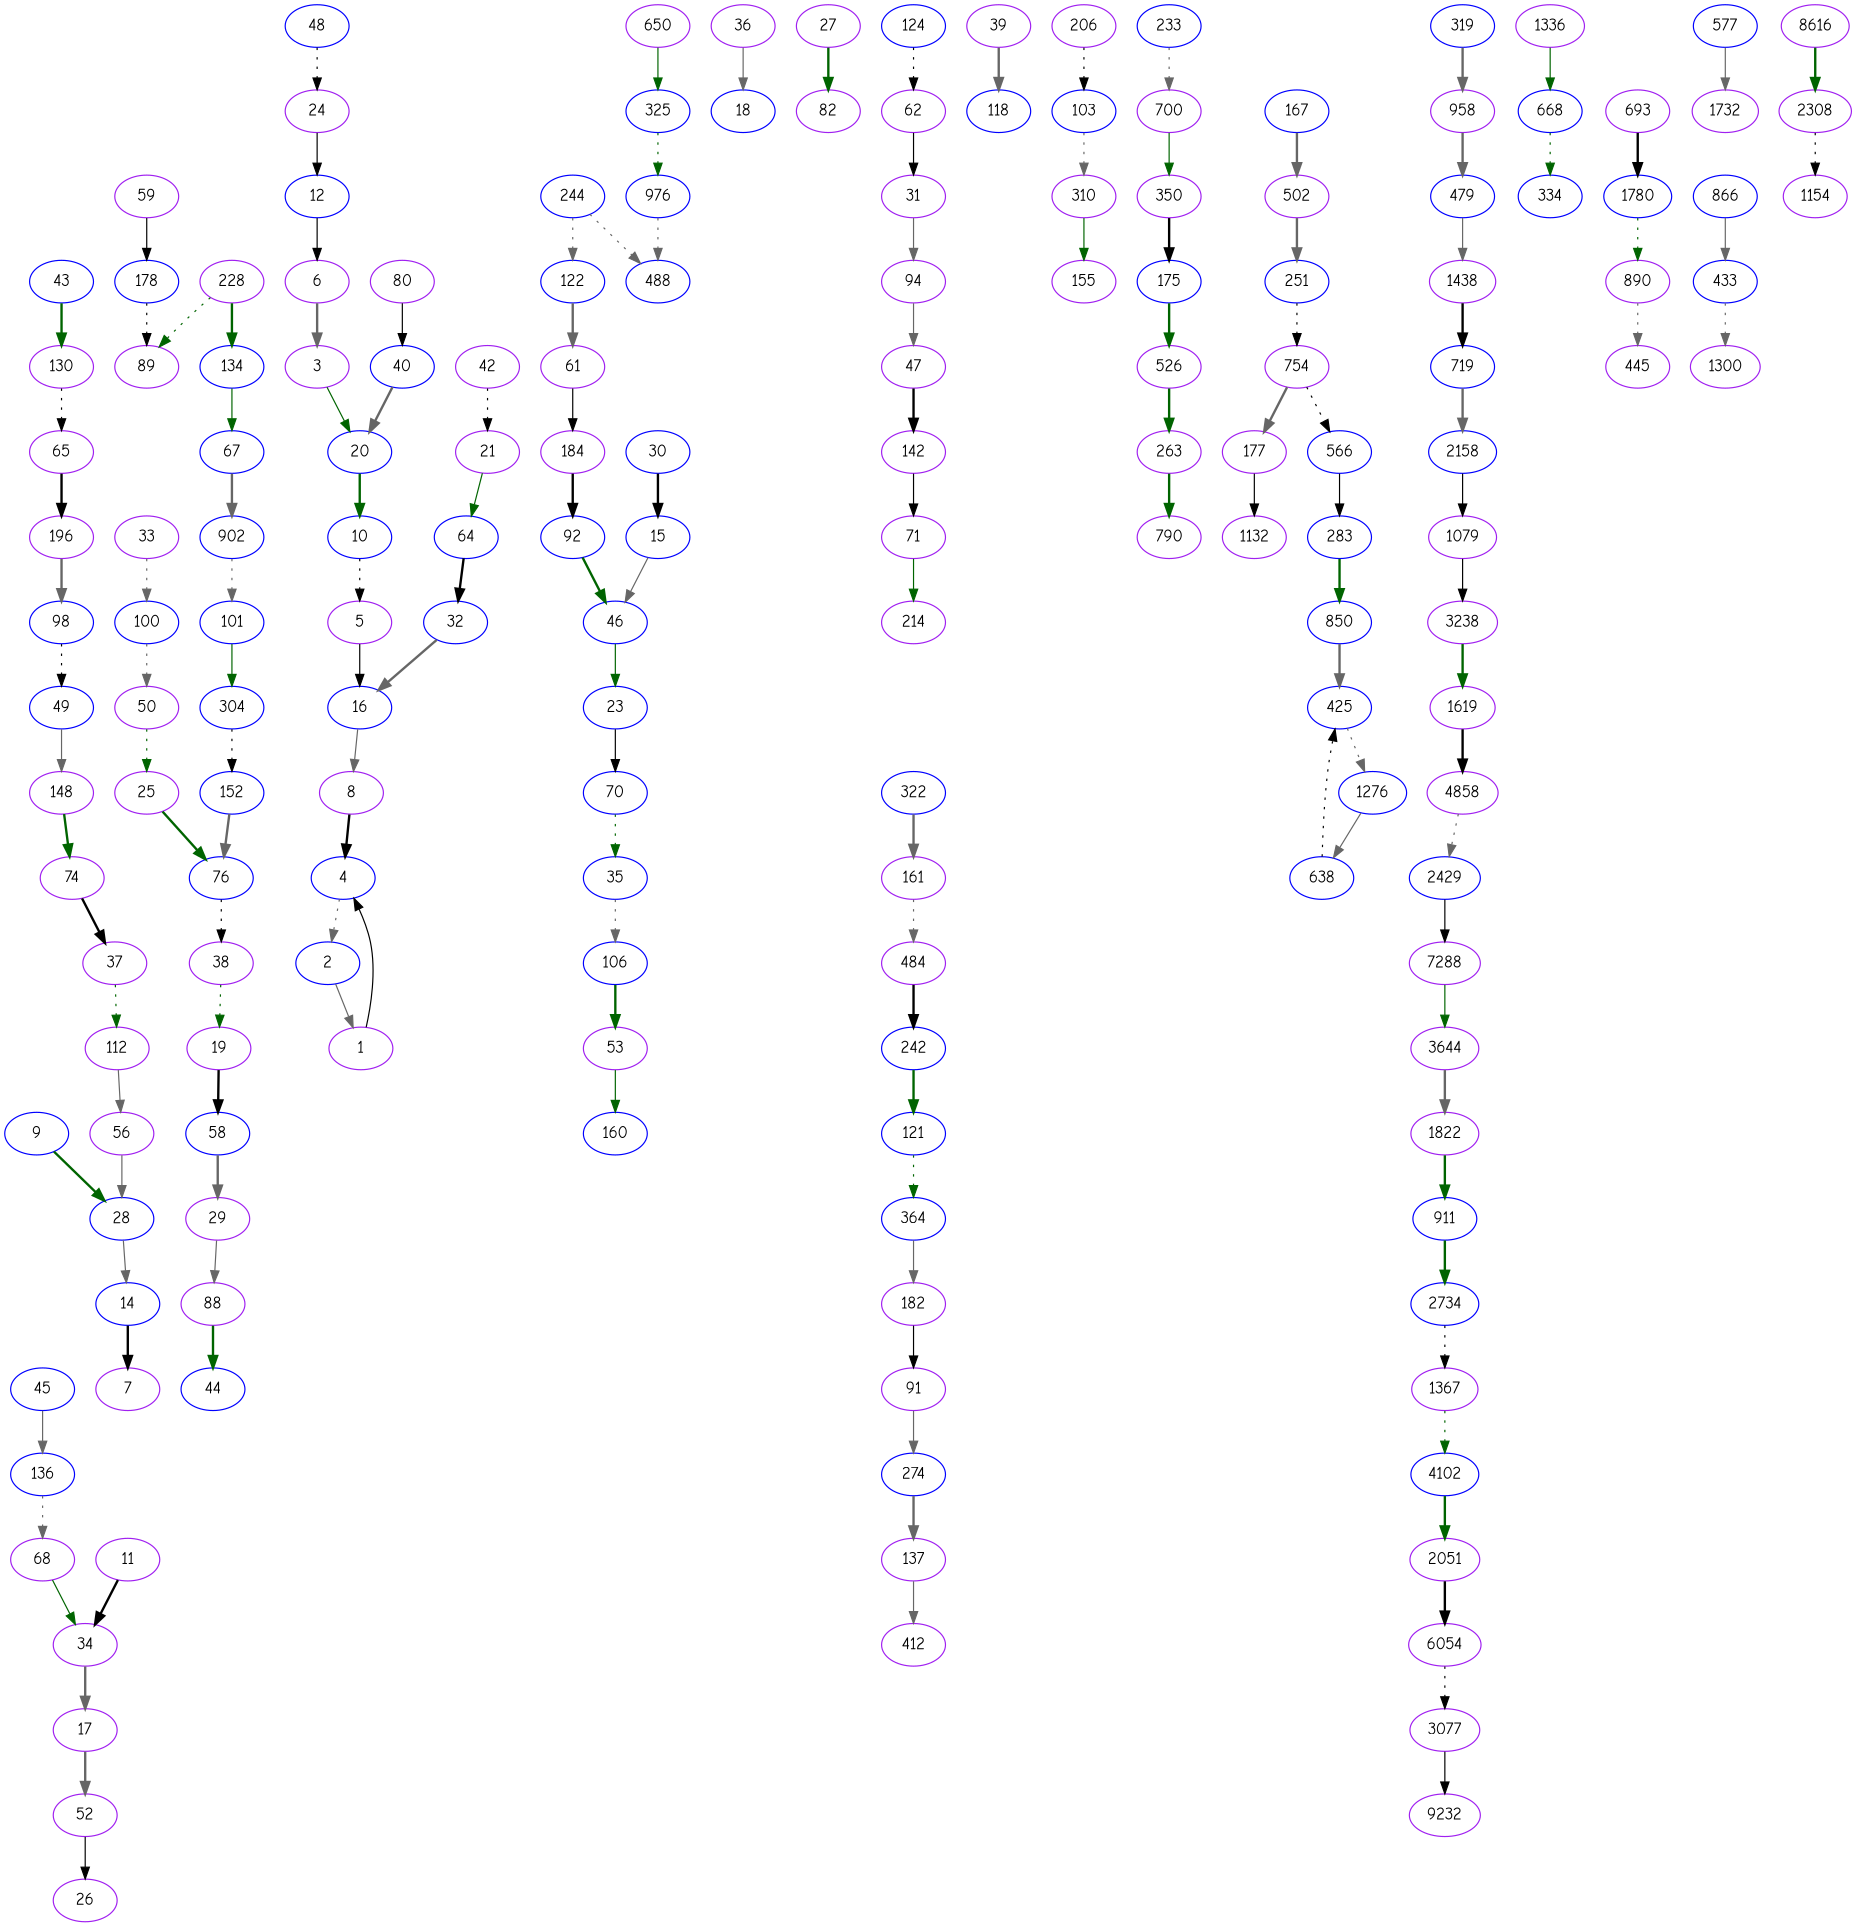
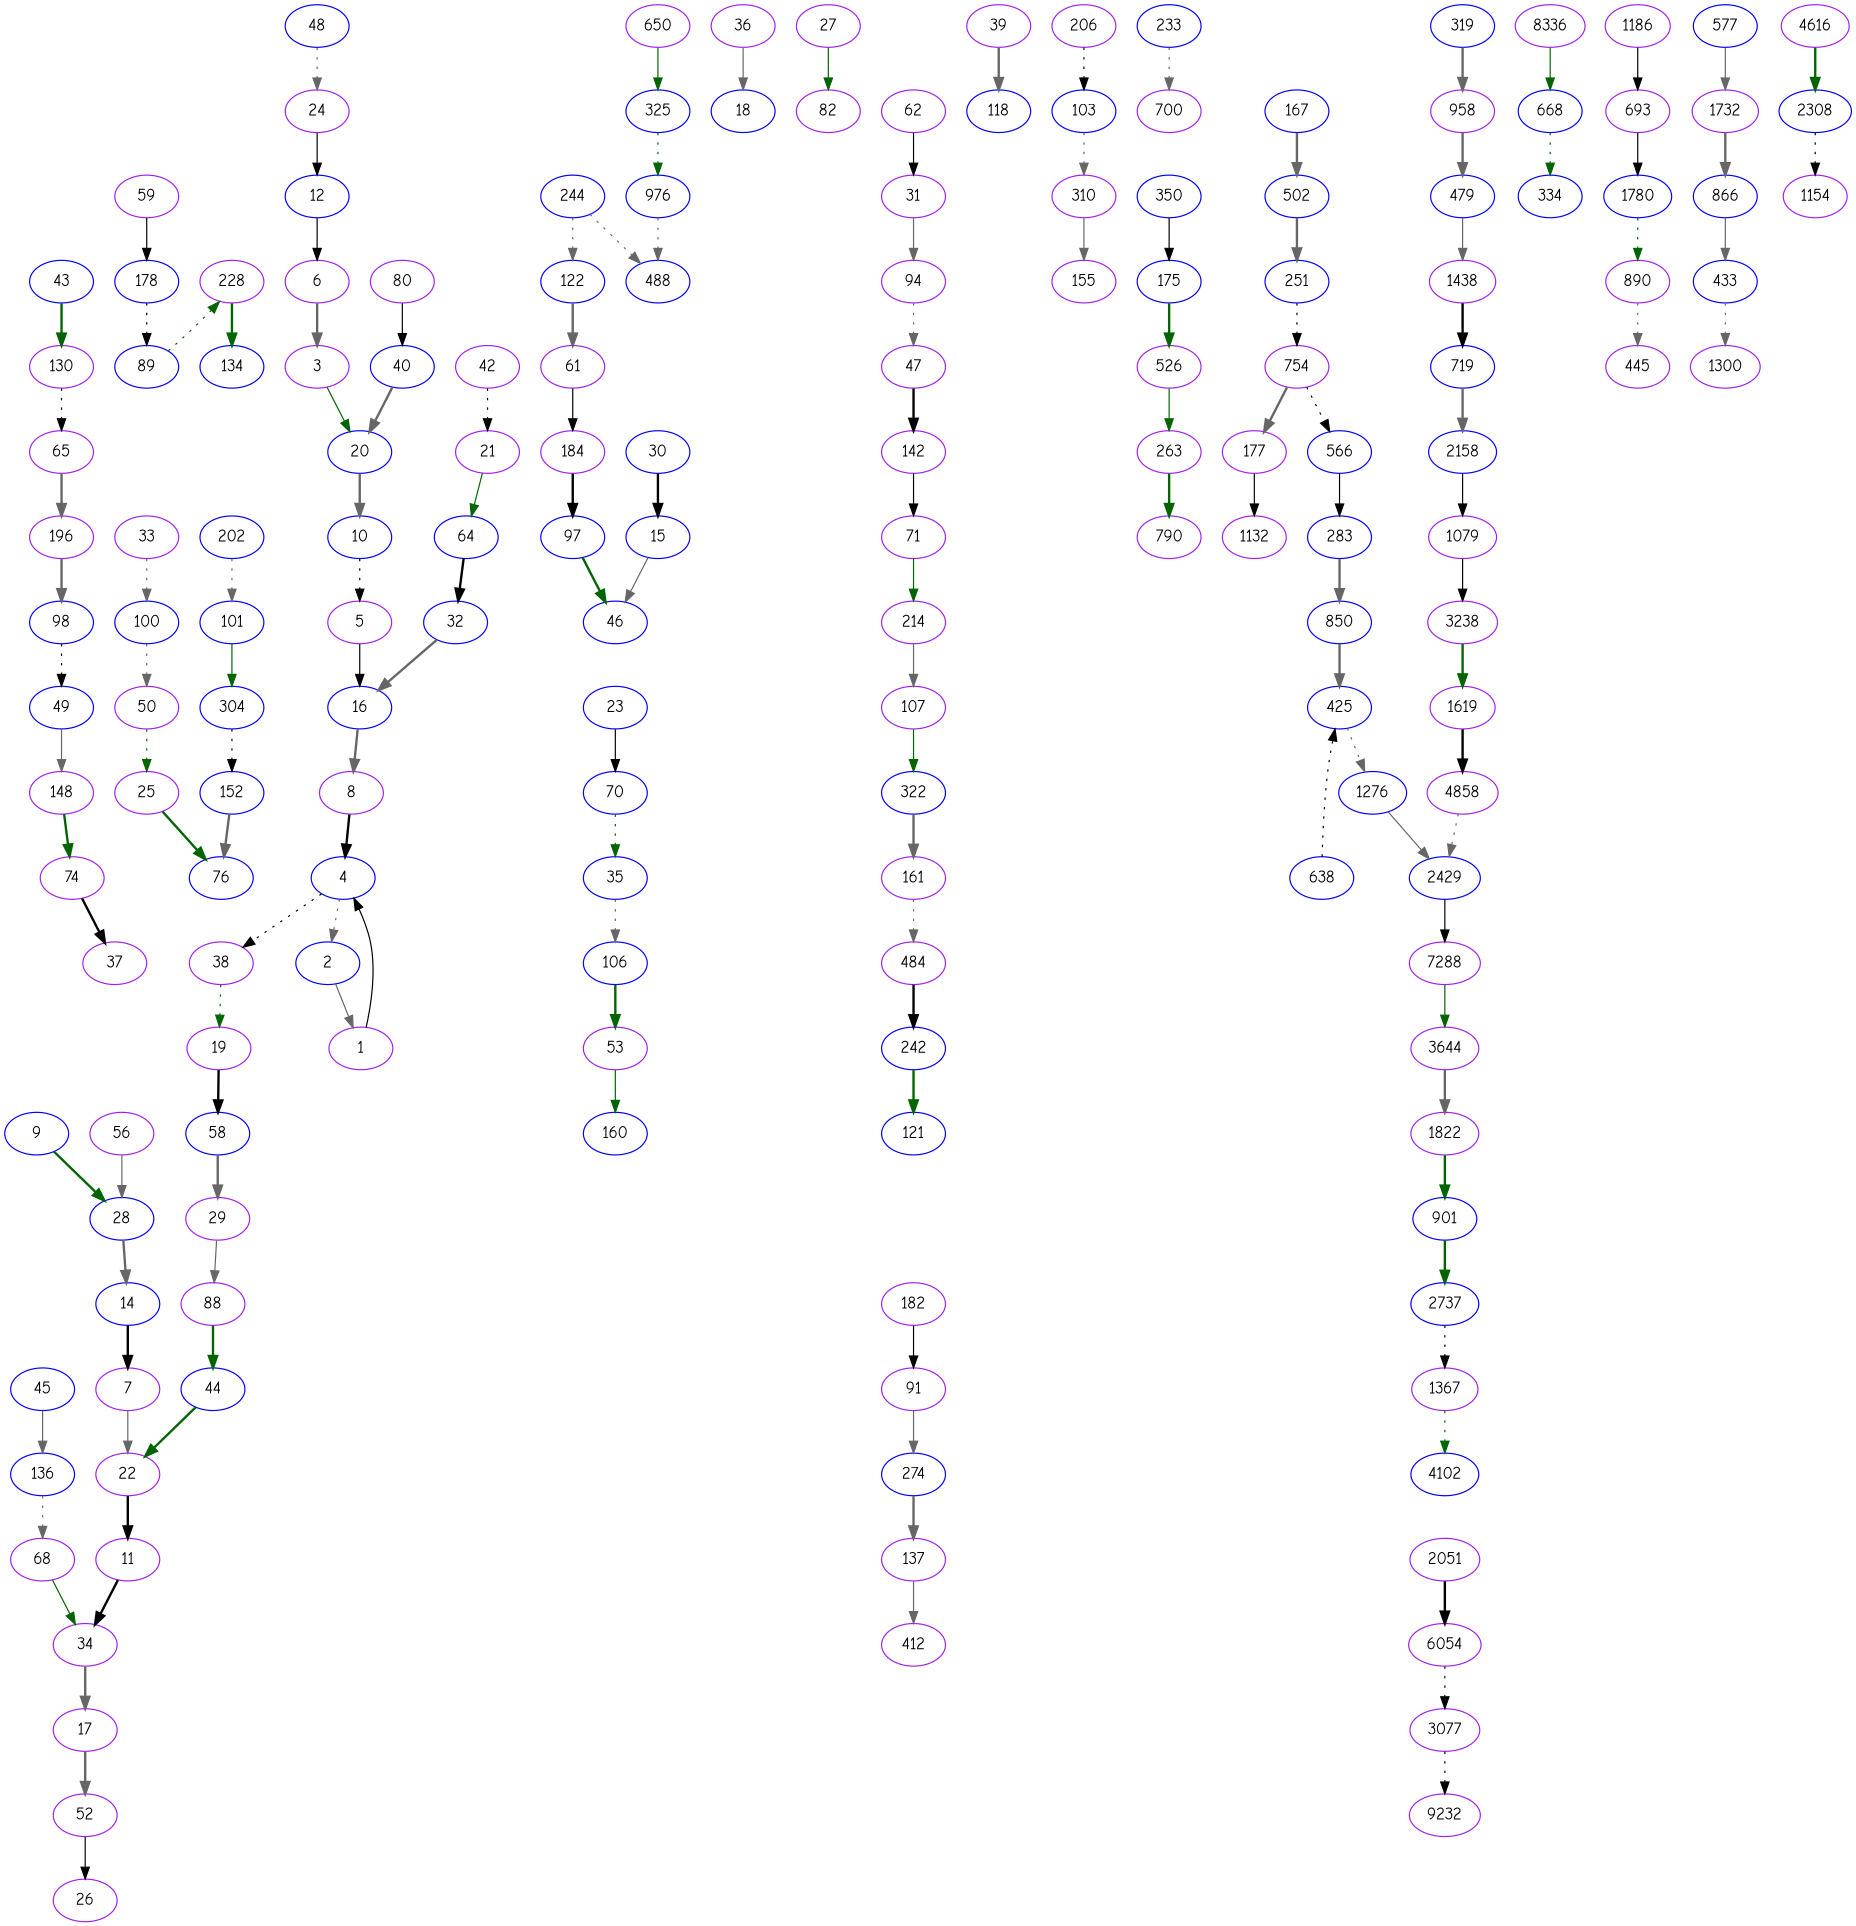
node "124": removed
node "1336": label "1336" -> "8336"
node "1186": added
node "8616": label "8616" -> "4616"
edge "48" -> "24": color black -> gray40
edge "27" -> "82": style bold -> solid
node "2308": color purple -> blue
edge "700" -> "350": removed
edge "693" -> "1780": style bold -> solid
edge "1732" -> "866": added
node "350": color purple -> blue
node "502": color purple -> blue
edge "310" -> "155": color darkgreen -> gray40
edge "350" -> "175": style bold -> solid
edge "228" -> "89": reversed
edge "94" -> "47": style solid -> dotted
node "89": color purple -> blue
edge "526" -> "263": style bold -> solid
node "67": removed
edge "65" -> "196": color black -> gray40
edge "20" -> "10": color darkgreen -> gray40
node "902": label "902" -> "202"
node "92": label "92" -> "97"
edge "283" -> "850": color darkgreen -> gray40
edge "46" -> "23": removed
node "107": added
edge "16" -> "8": style solid -> bold
edge "1276" -> "638": now "1276" -> "2429"
edge "76" -> "38": now "4" -> "38"
node "112": removed
node "364": removed
node "911": label "911" -> "901"
edge "28" -> "14": style solid -> bold
node "2734": label "2734" -> "2737"
node "22": added
edge "4102" -> "2051": removed
edge "3077" -> "9232": style solid -> dotted
